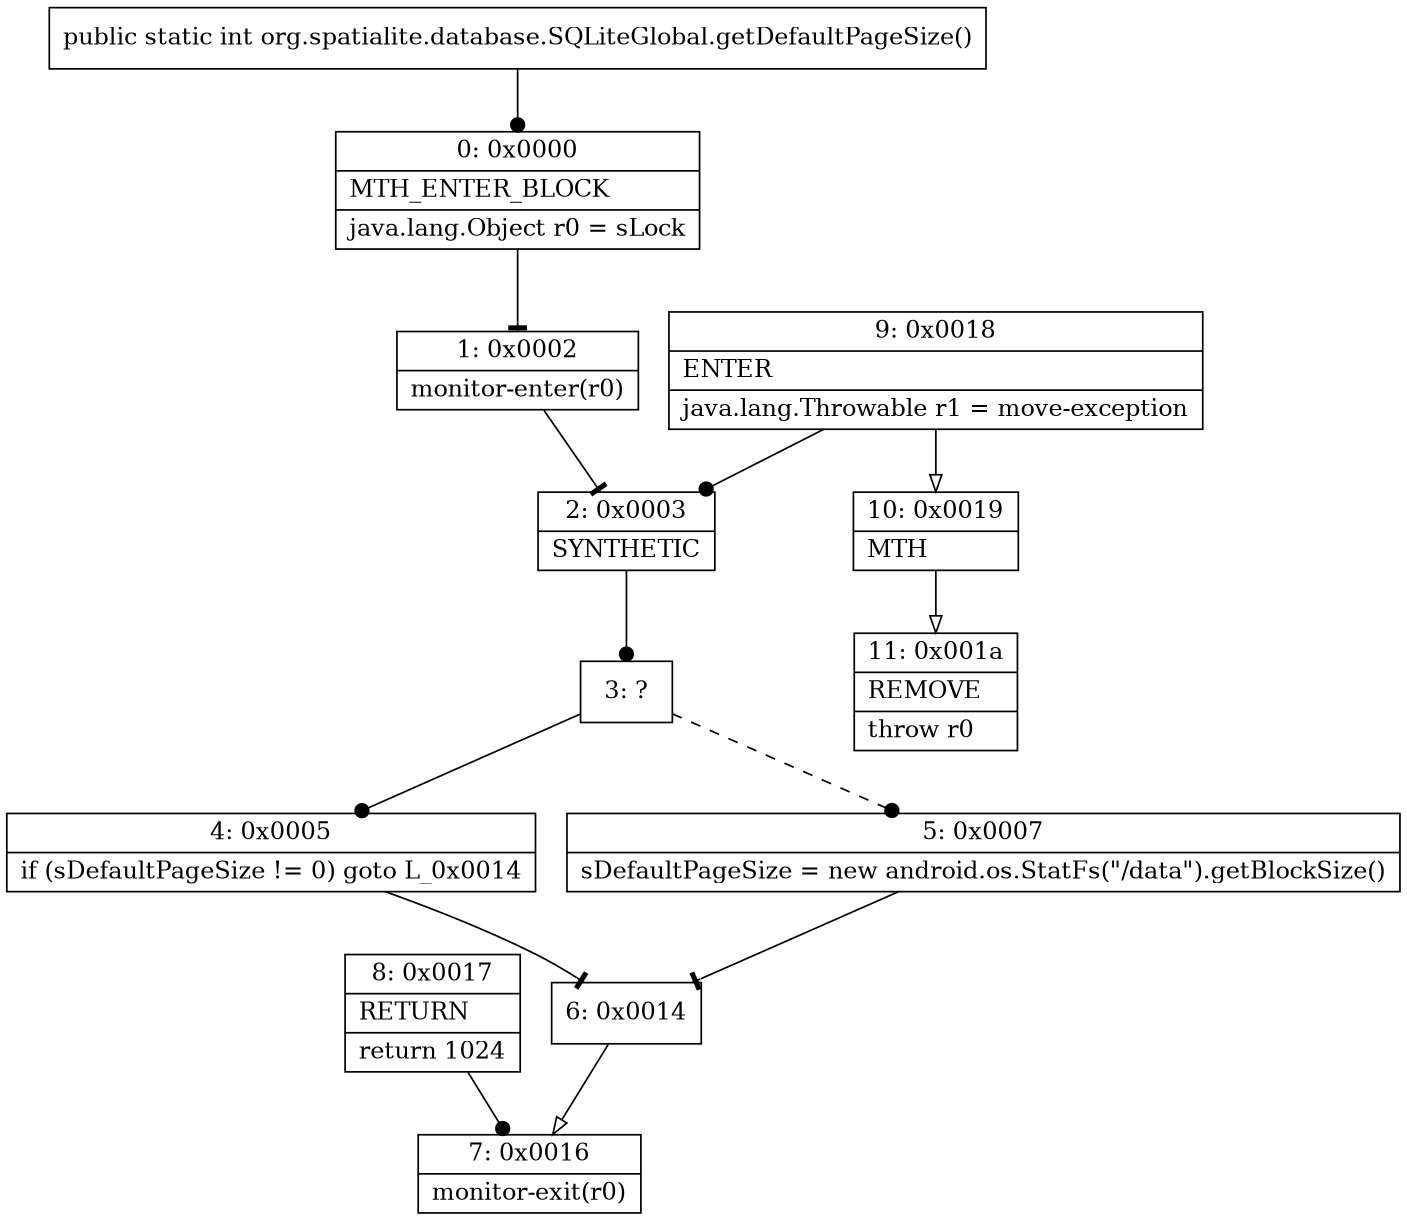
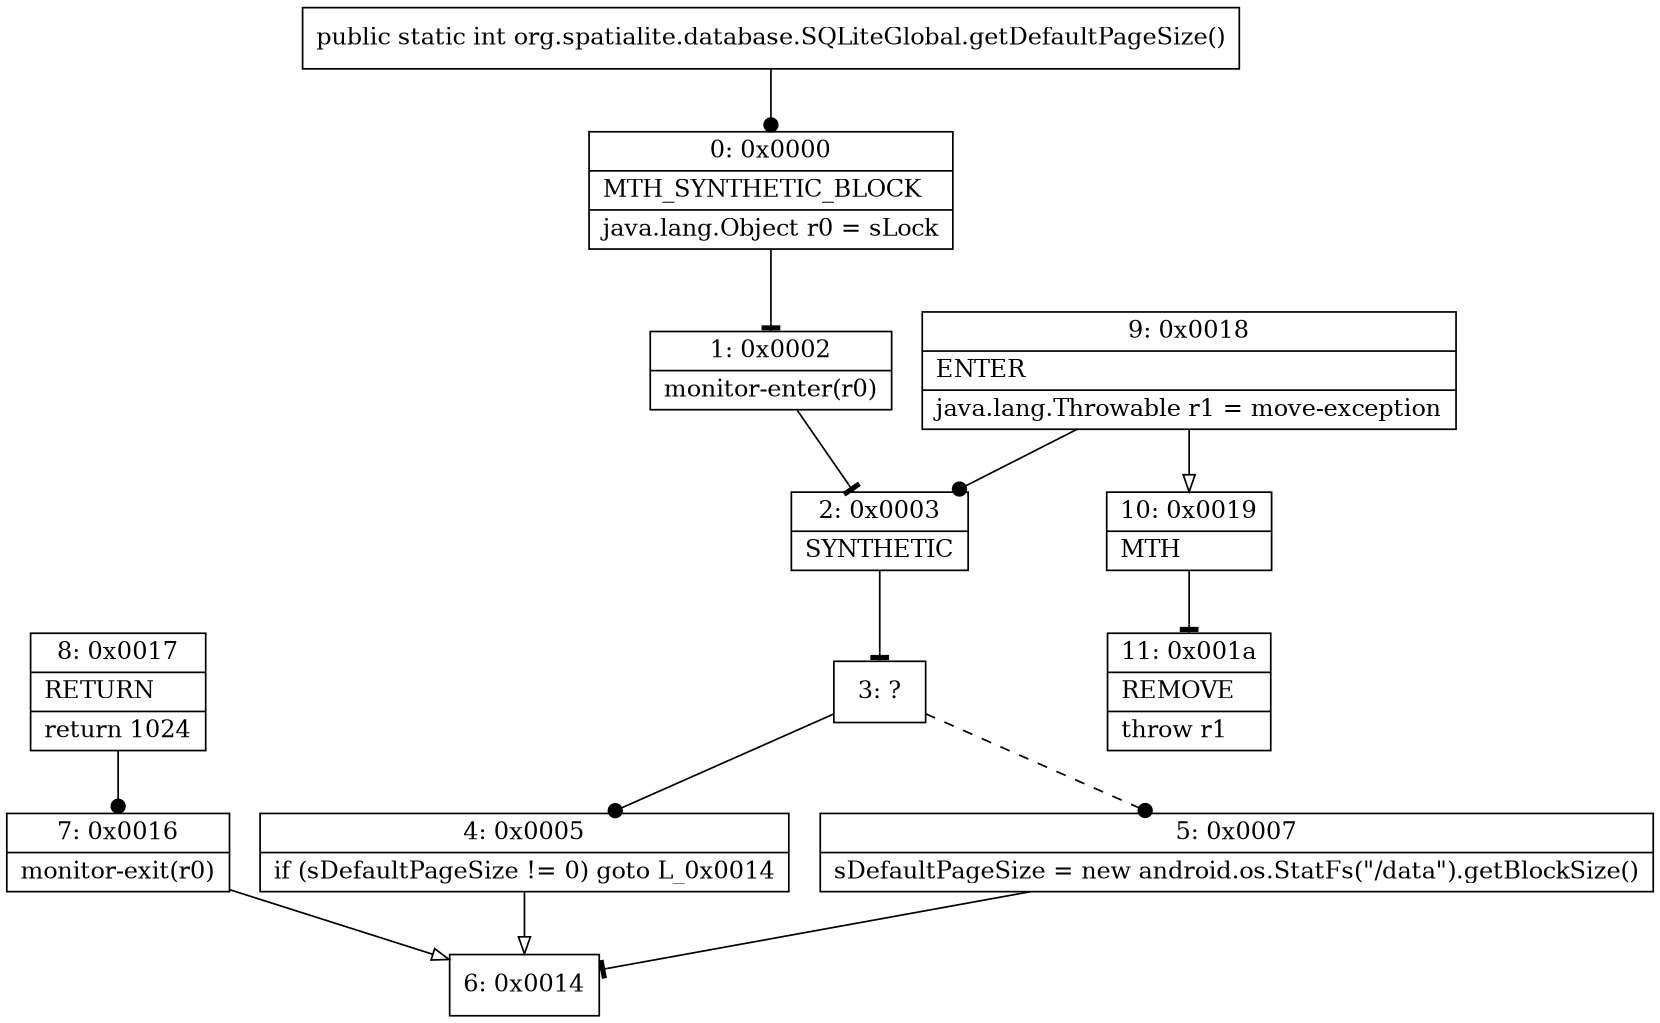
node "0: 0x0000": text "MTH_ENTER_BLOCK" -> "MTH_SYNTHETIC_BLOCK"
edge "10: 0x0019" -> "11: 0x001a": arrowhead onormal -> tee
edge "2: 0x0003" -> "3: ?": arrowhead dot -> tee
node "11: 0x001a": text "throw r0" -> "throw r1"
edge "4: 0x0005" -> "6: 0x0014": arrowhead tee -> onormal
edge "6: 0x0014" -> "7: 0x0016": reversed
